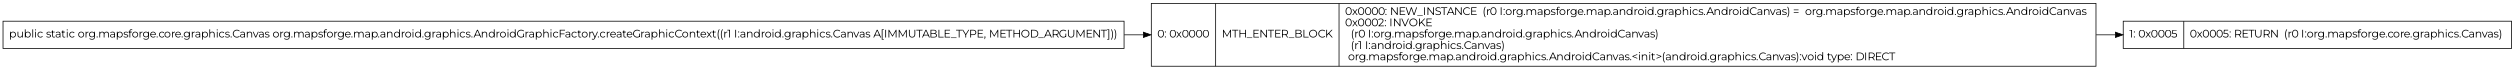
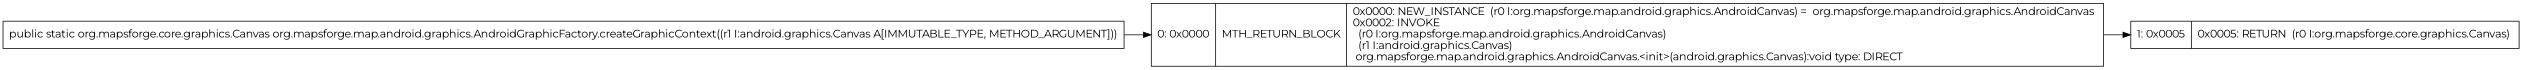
node "0: 0x0000": text "MTH_ENTER_BLOCK" -> "MTH_RETURN_BLOCK"
